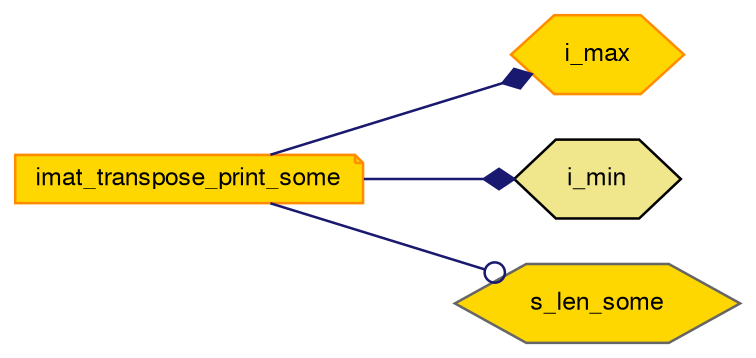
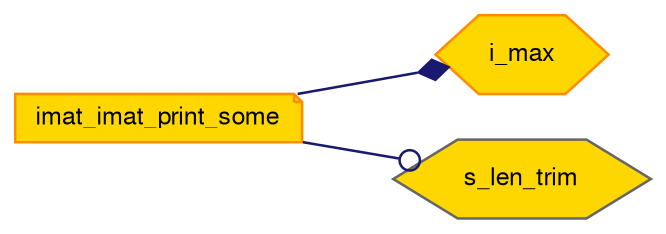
node "imat_transpose_print_some": label "imat_transpose_print_some" -> "imat_imat_print_some"
node "i_min": removed
node "s_len_some": label "s_len_some" -> "s_len_trim"
